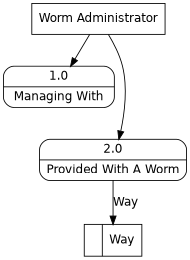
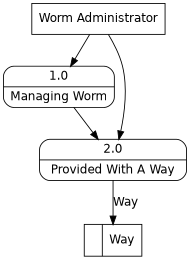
node "1.0": text "Managing With" -> "Managing Worm"
edge "1.0" -> "2.0": added
node "2.0": text "Provided With A Worm" -> "Provided With A Way"
